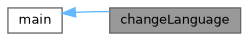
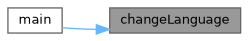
edge "changeLanguage" -> "main": reversed
